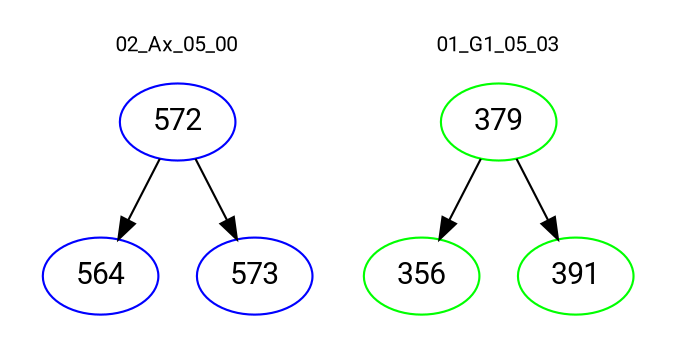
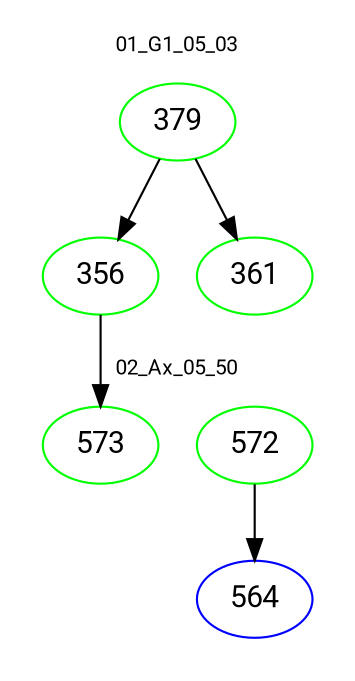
cluster "02_Ax_05_00": label "02_Ax_05_00" -> "02_Ax_05_50"
node "572": color blue -> green
edge "572" -> "573": now "356" -> "573"
node "573": color blue -> green
node "391": label "391" -> "361"
